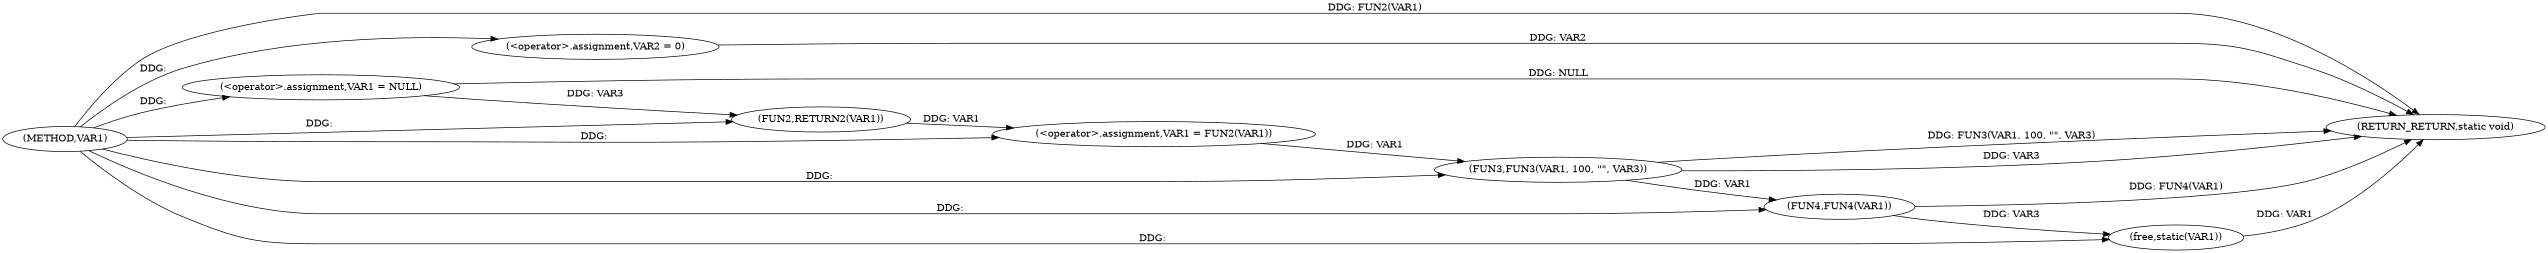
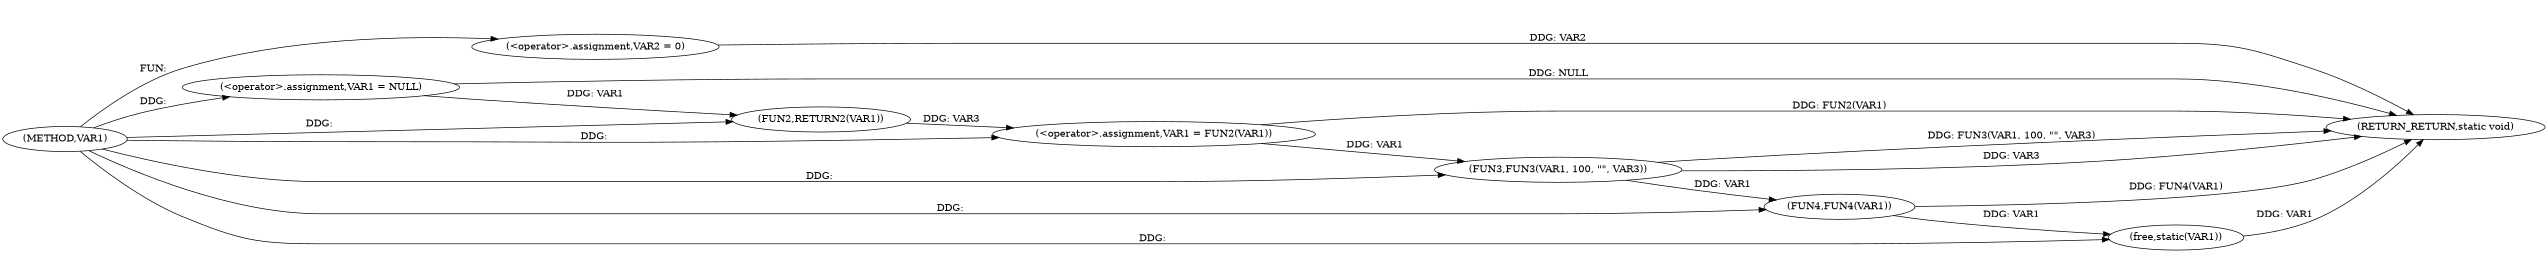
edge "(METHOD,VAR1)" -> "(RETURN_RETURN,static void)": now "(<operator>.assignment,VAR1 = FUN2(VAR1))" -> "(RETURN_RETURN,static void)"
edge "(METHOD,VAR1)" -> "(<operator>.assignment,VAR2 = 0)": label "DDG: " -> "FUN: "
edge "(<operator>.assignment,VAR1 = NULL)" -> "(FUN2,RETURN2(VAR1))": label "DDG: VAR3" -> "DDG: VAR1"
edge "(FUN2,RETURN2(VAR1))" -> "(<operator>.assignment,VAR1 = FUN2(VAR1))": label "DDG: VAR1" -> "DDG: VAR3"
edge "(FUN4,FUN4(VAR1))" -> "(free,static(VAR1))": label "DDG: VAR3" -> "DDG: VAR1"
